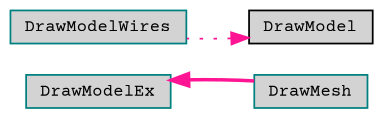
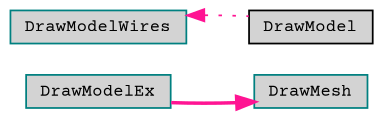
edge "DrawModelWires" -> "DrawModel": reversed
edge "DrawMesh" -> "DrawModelEx": reversed
